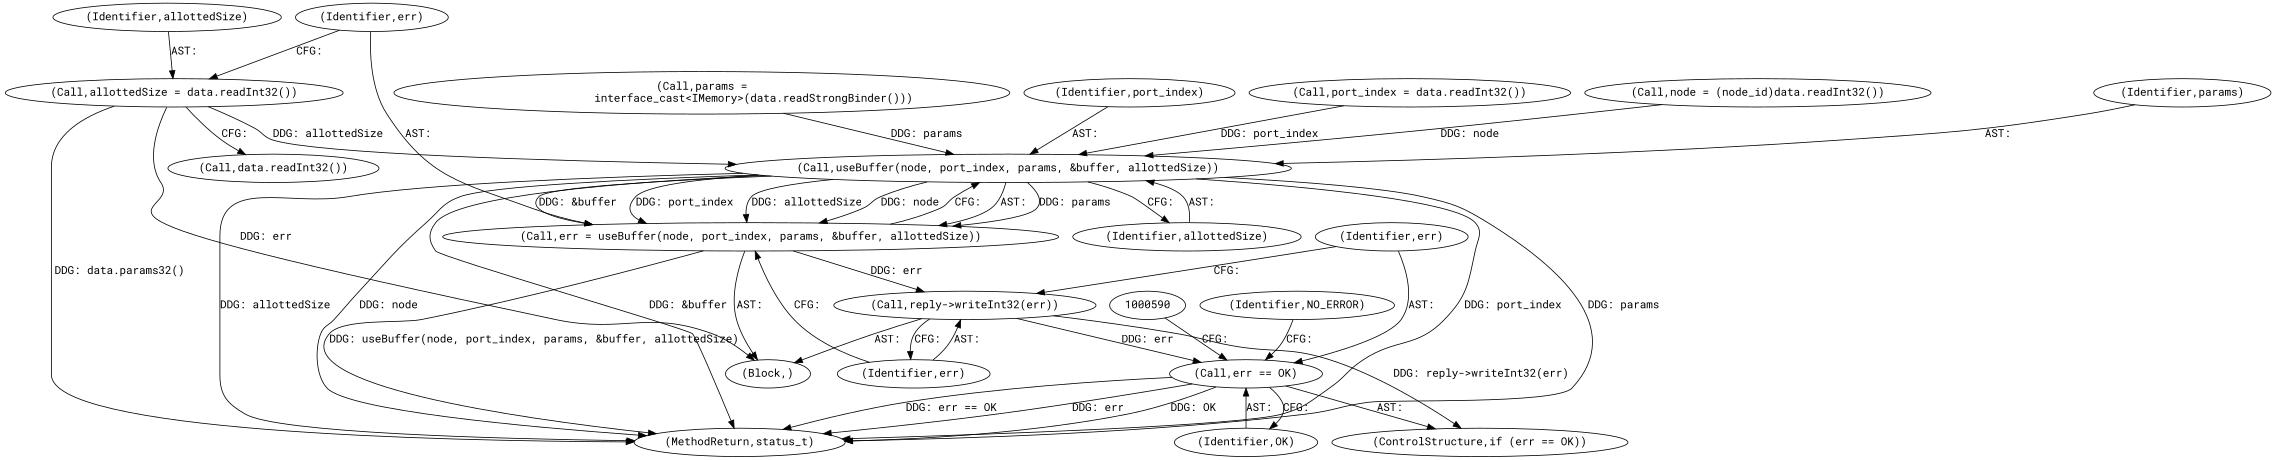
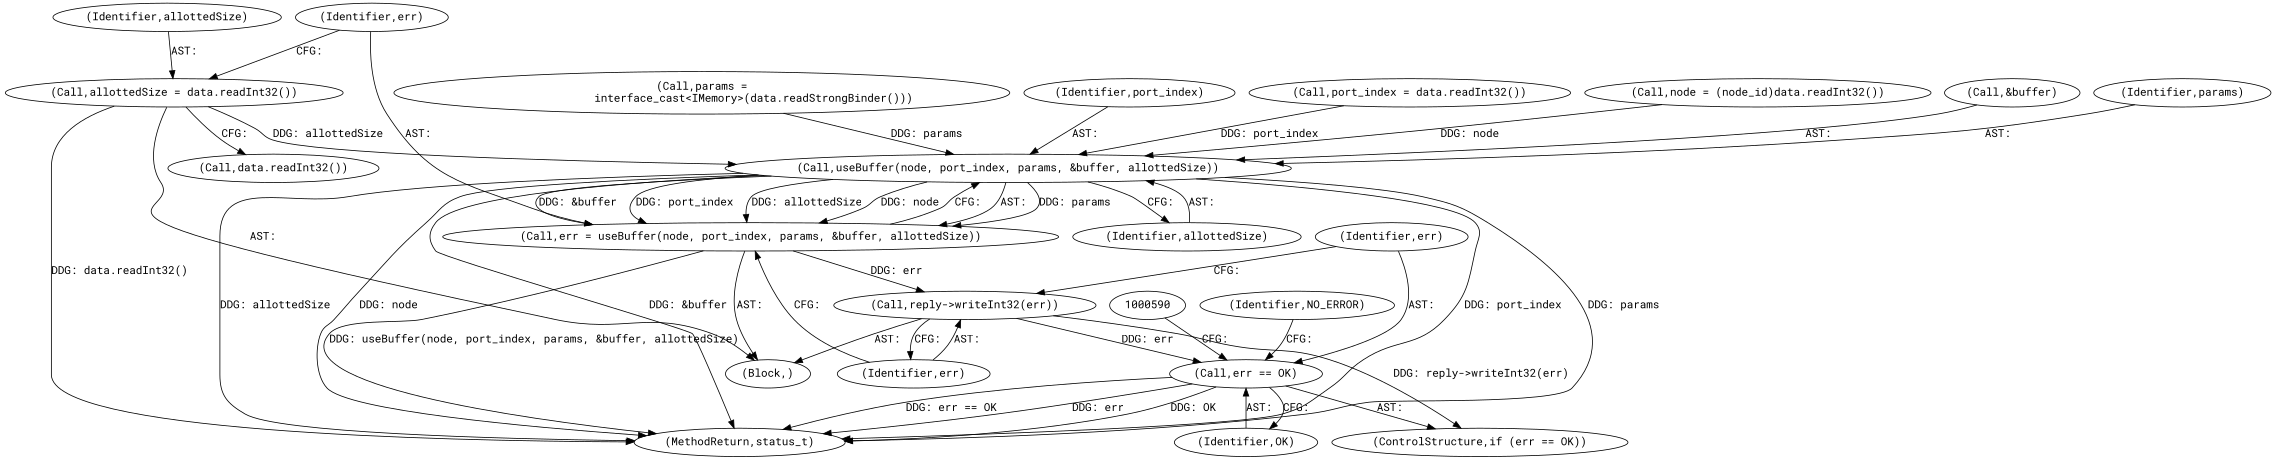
node "(Call,&buffer)": added
edge "(Call,allottedSize = data.readInt32())" -> "(Block,)": label "DDG: err" -> "AST: "
edge "(Call,allottedSize = data.readInt32())" -> "(MethodReturn,status_t)": label "DDG: data.params32()" -> "DDG: data.readInt32()"
